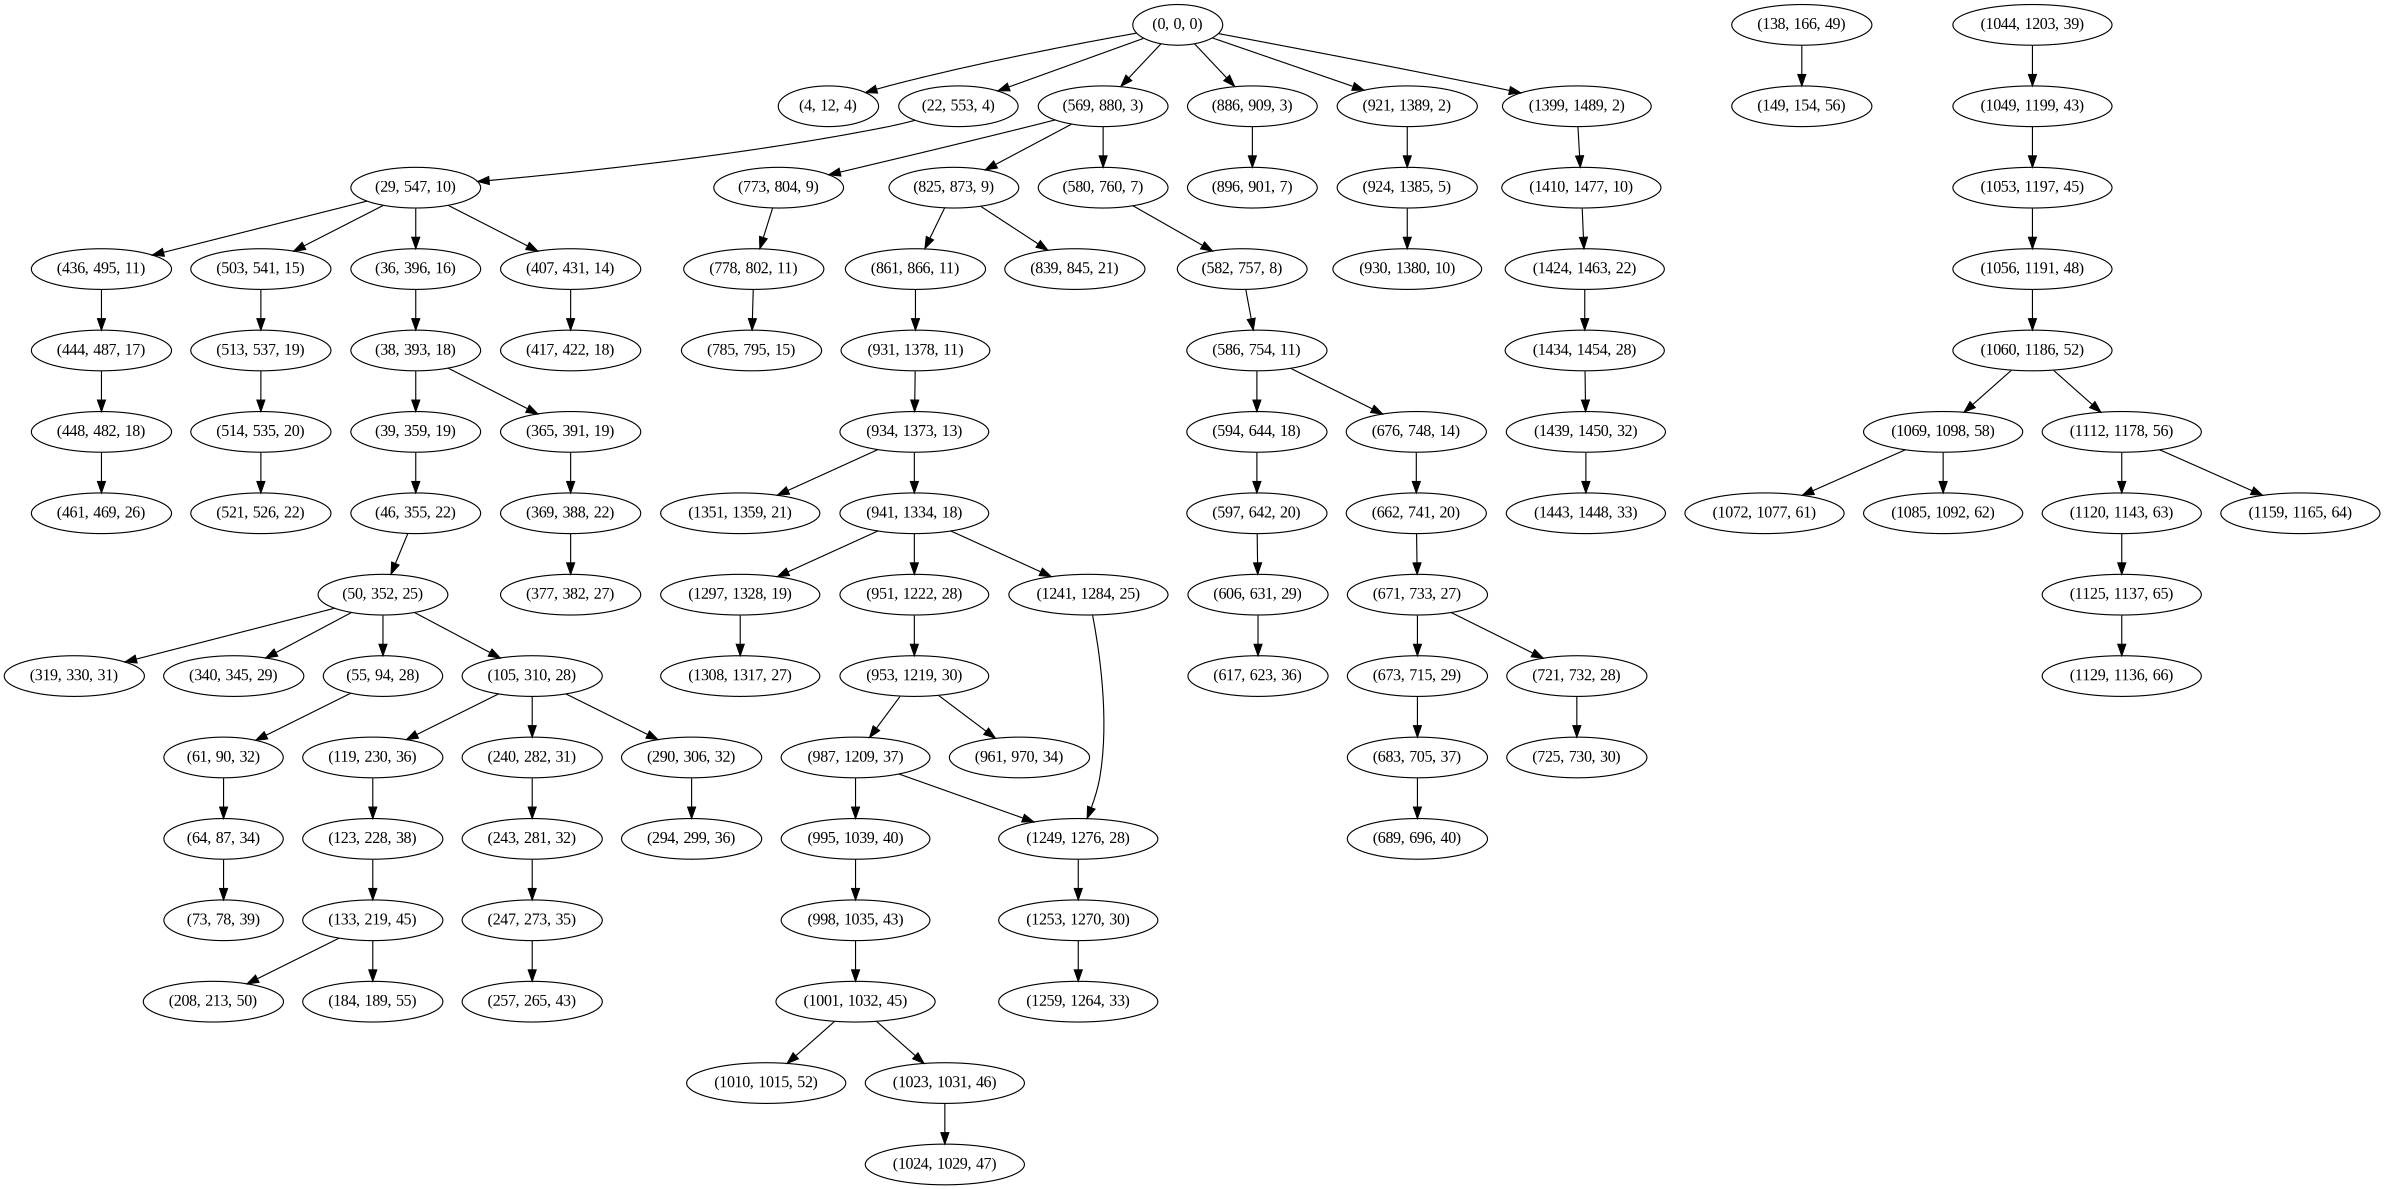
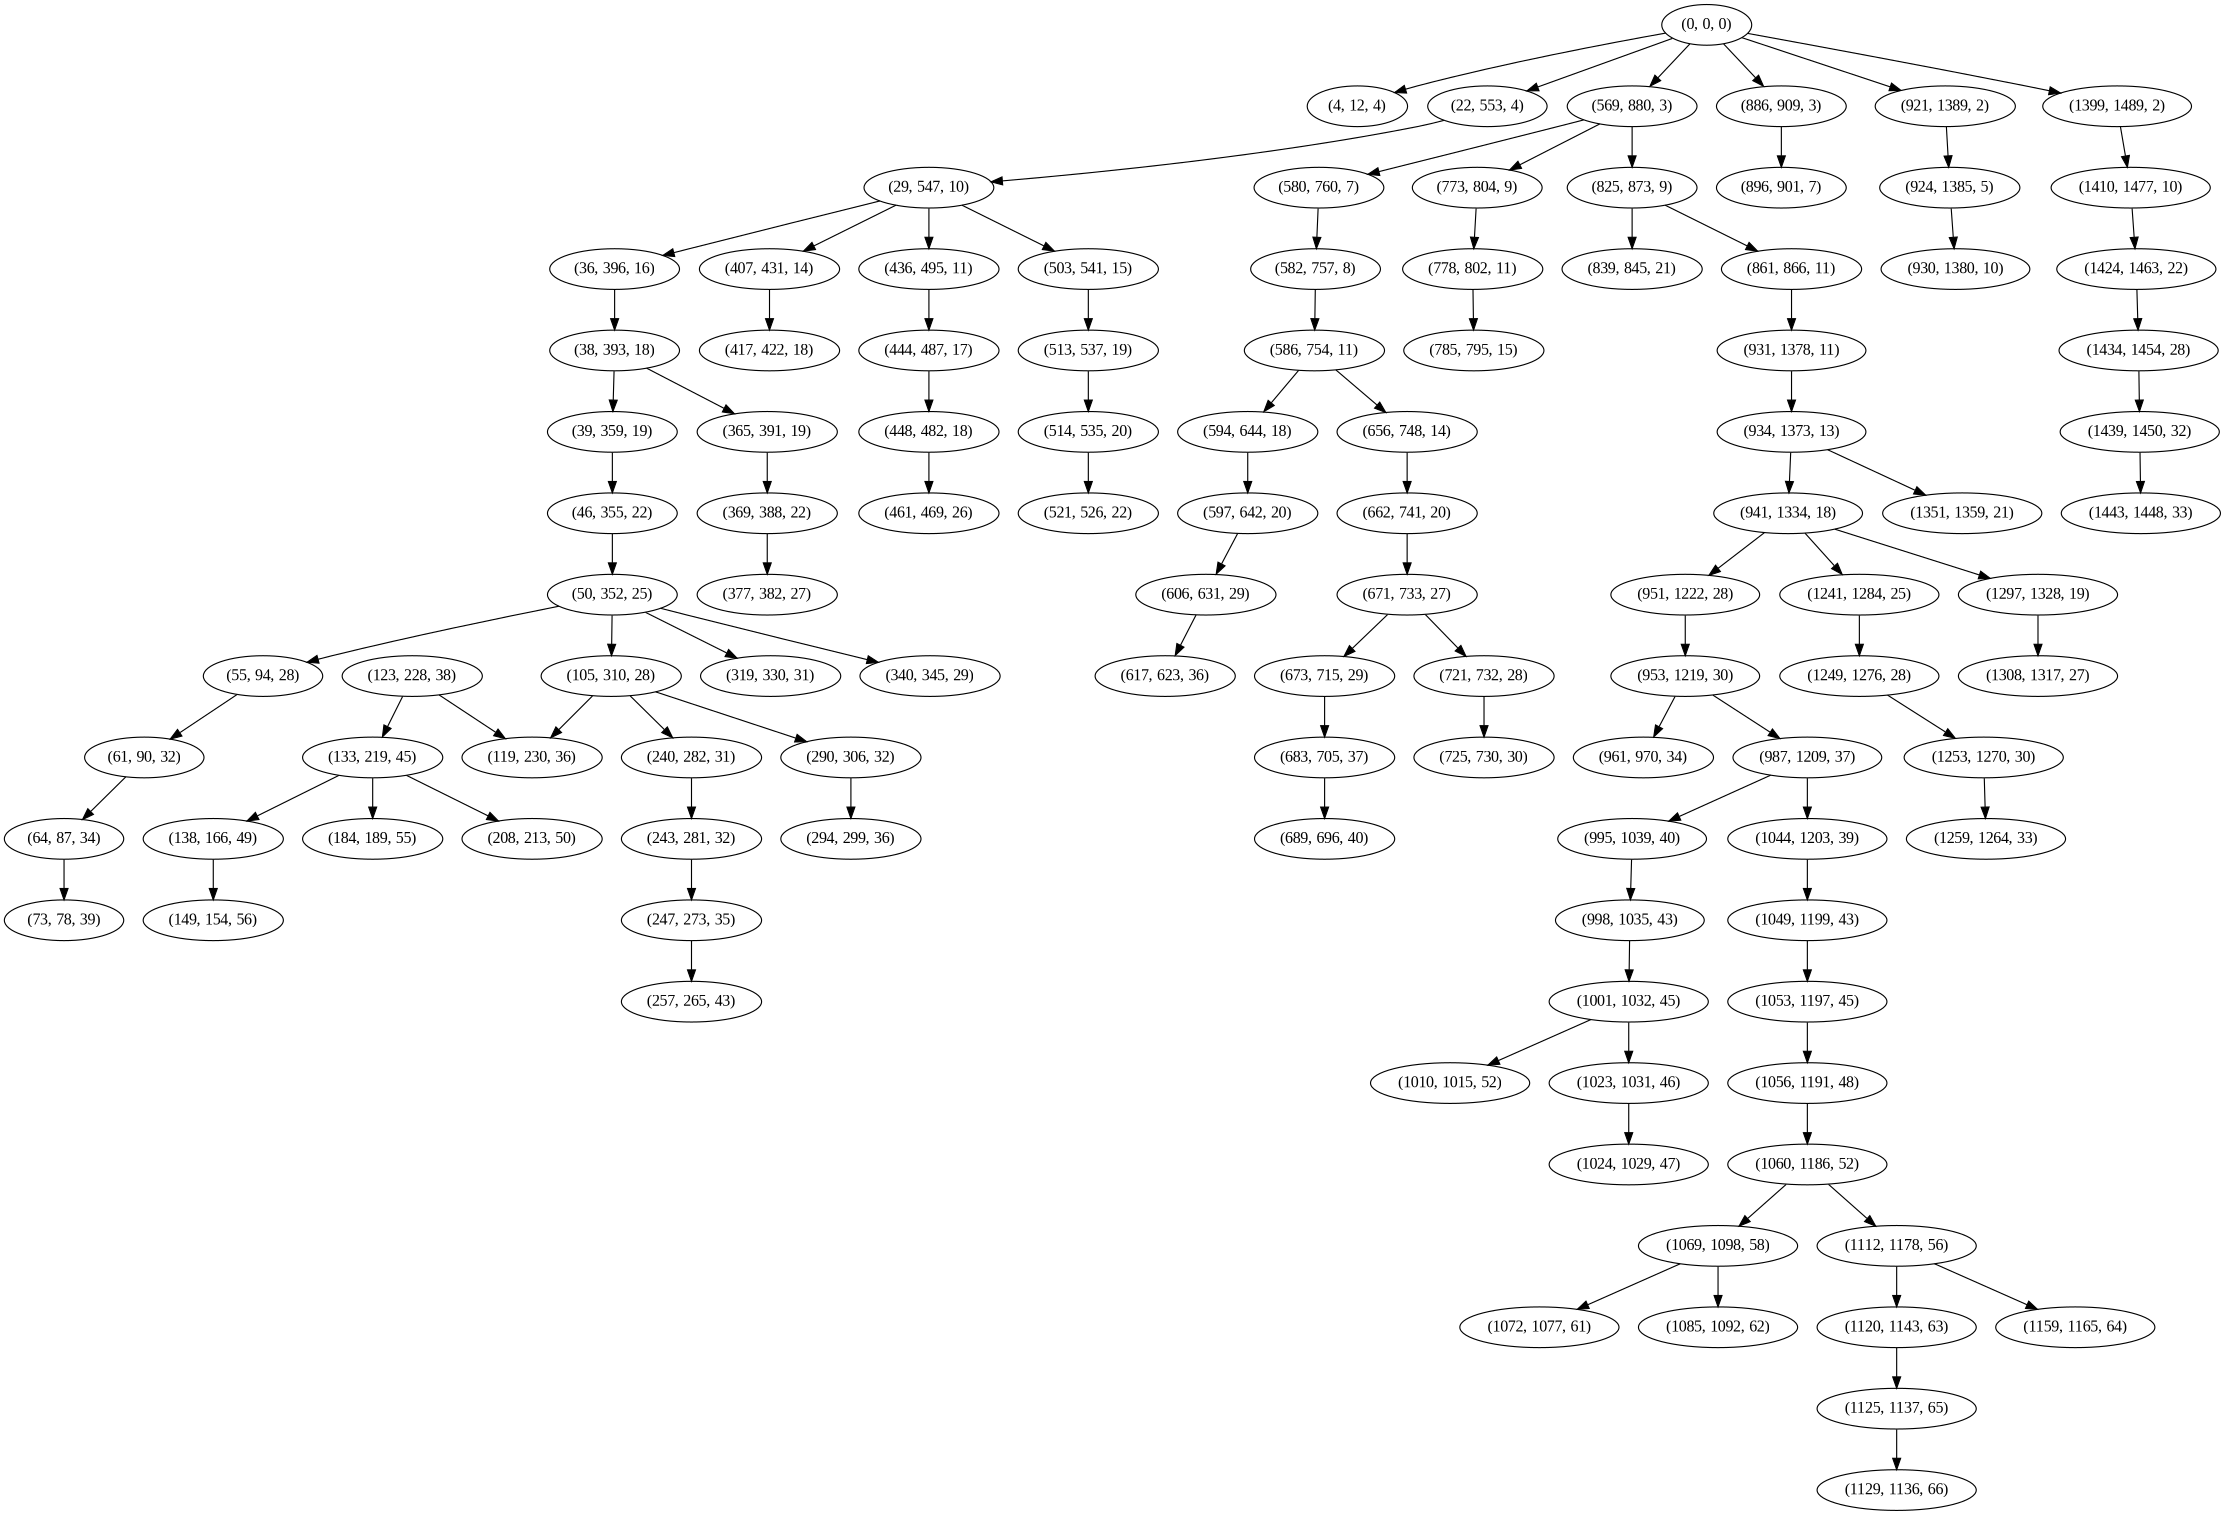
node "(676, 748, 14)": label "(676, 748, 14)" -> "(656, 748, 14)"
edge "(119, 230, 36)" -> "(123, 228, 38)": reversed
edge "(133, 219, 45)" -> "(138, 166, 49)": added
edge "(987, 1209, 37)" -> "(1249, 1276, 28)": now "(987, 1209, 37)" -> "(1044, 1203, 39)"
